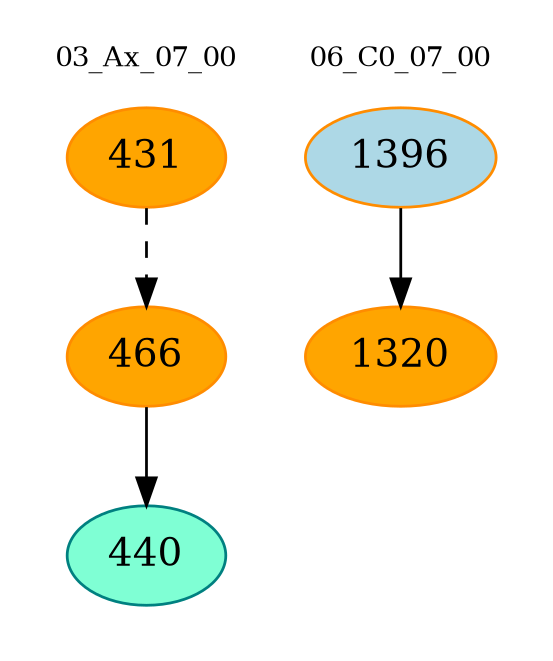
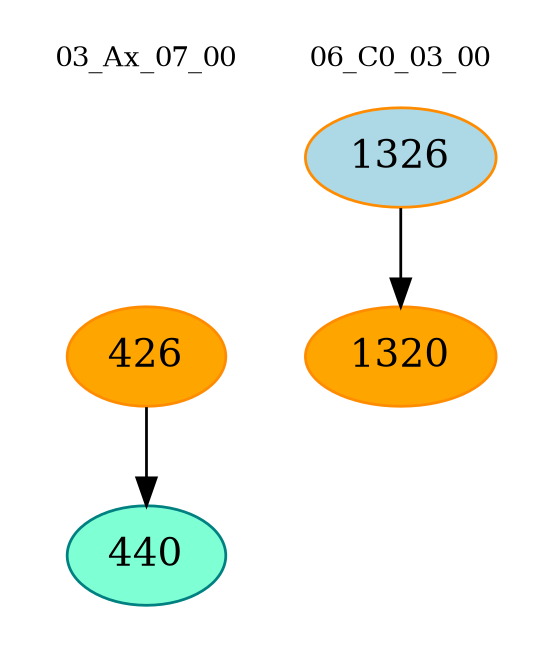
cluster "06_C0_07_00": label "06_C0_07_00" -> "06_C0_03_00"
node "431": removed
node "1396": label "1396" -> "1326"
node "466": label "466" -> "426"
